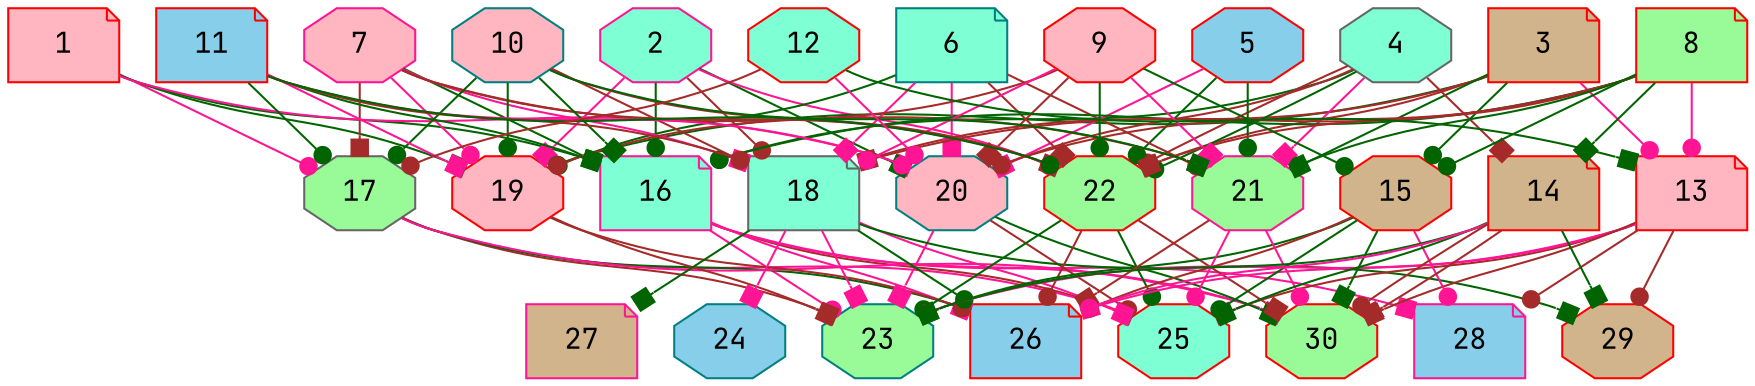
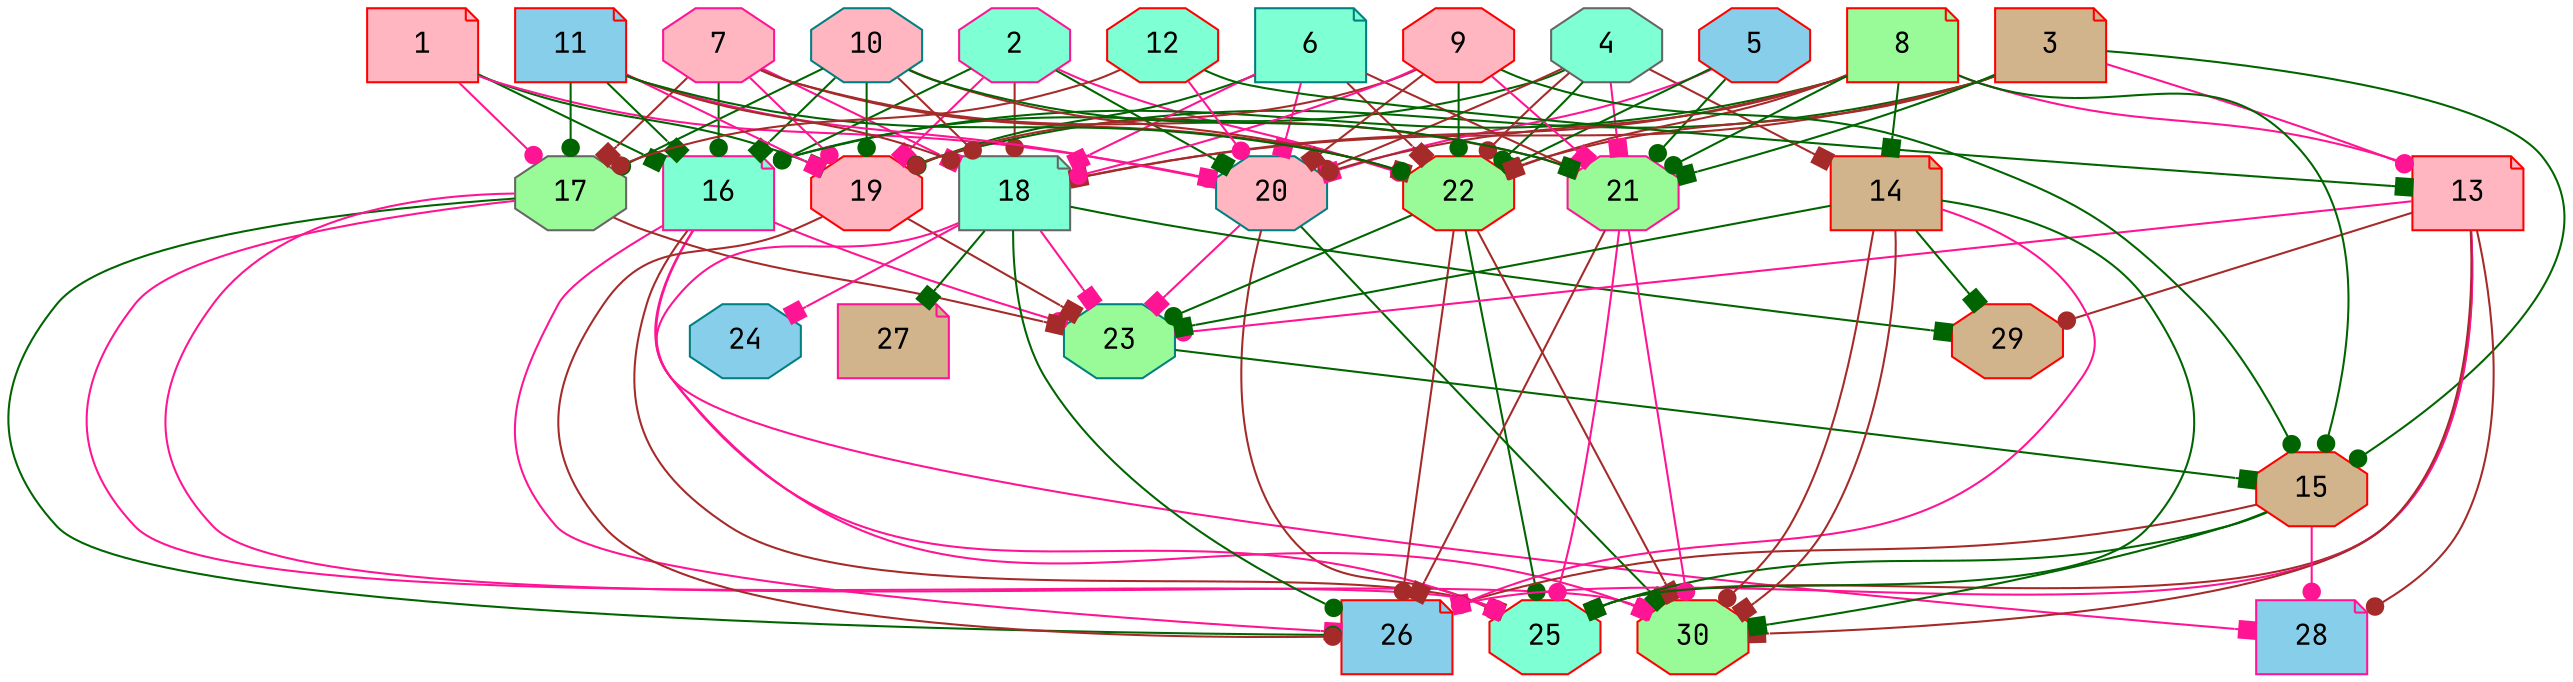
edge "15" -> "23": reversed
